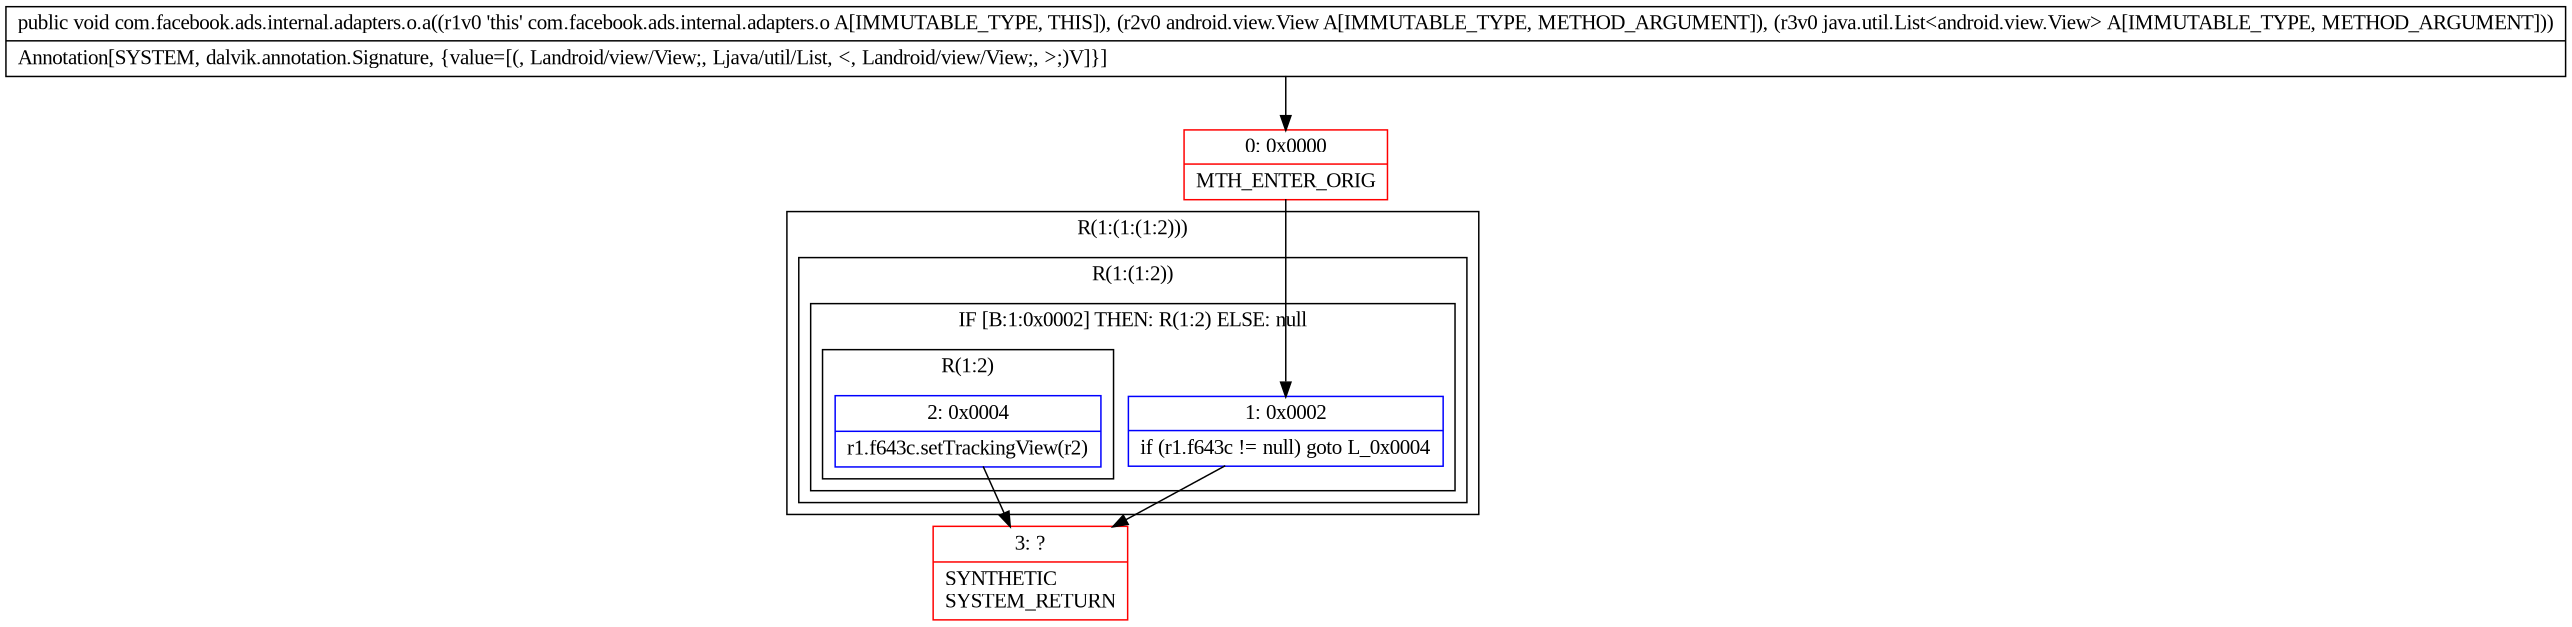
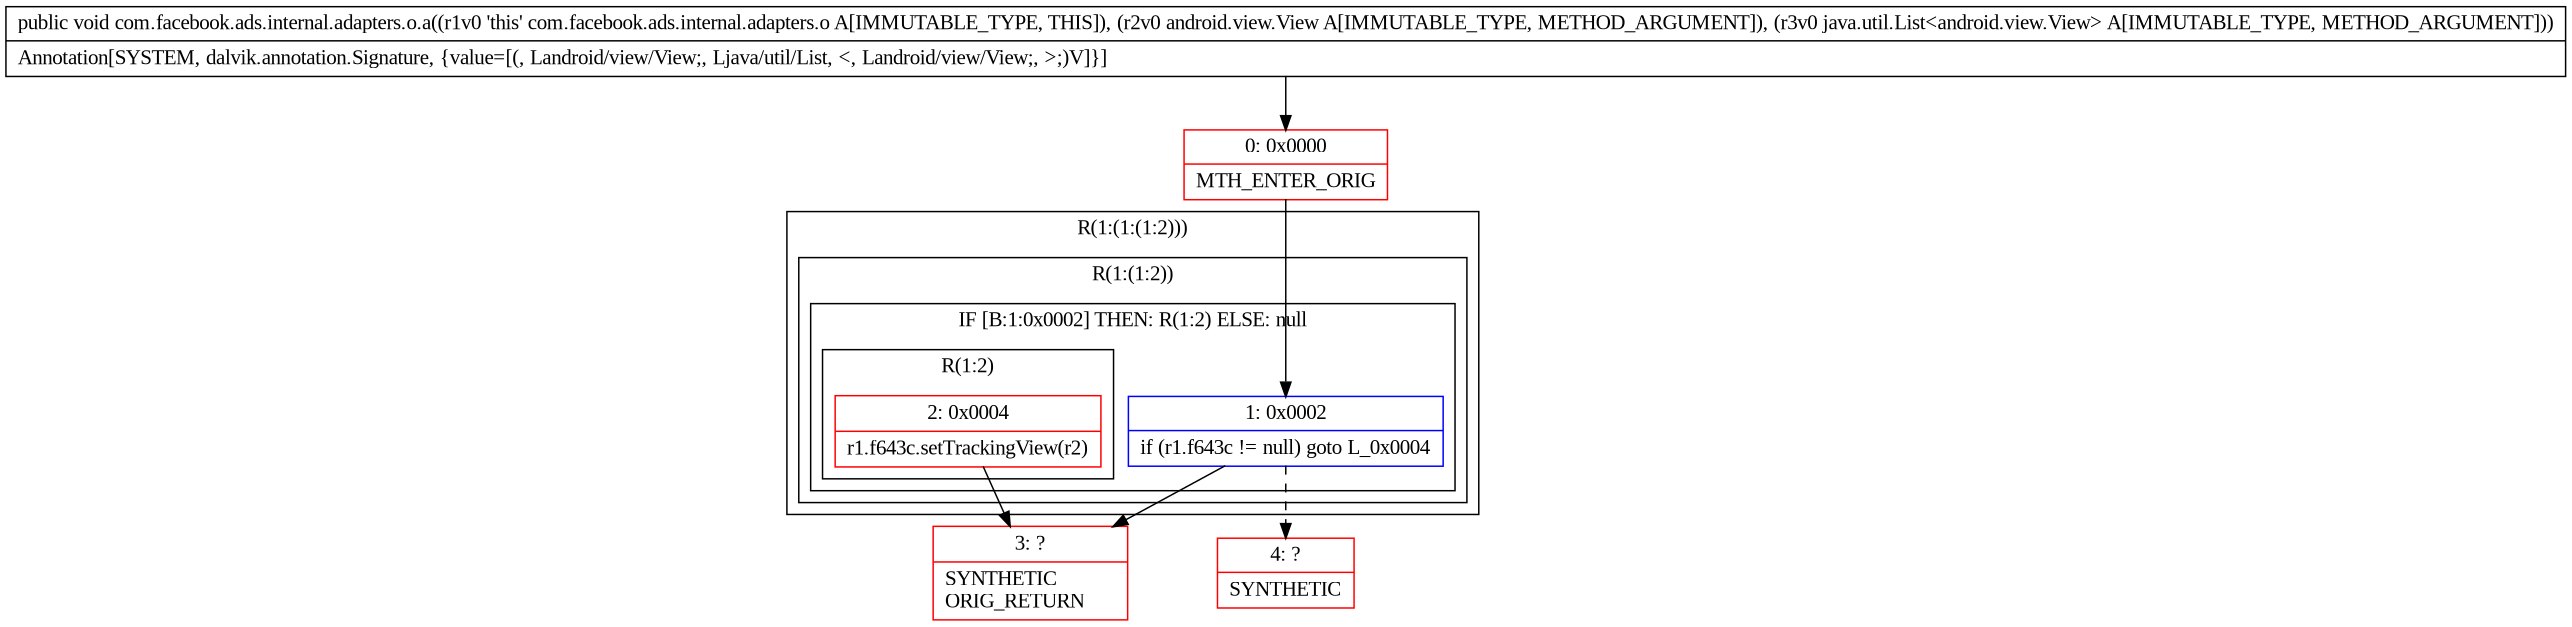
node "2: 0x0004": color blue -> red
node "4: ?": added
node "3: ?": text "SYSTEM_RETURN" -> "ORIG_RETURN"
